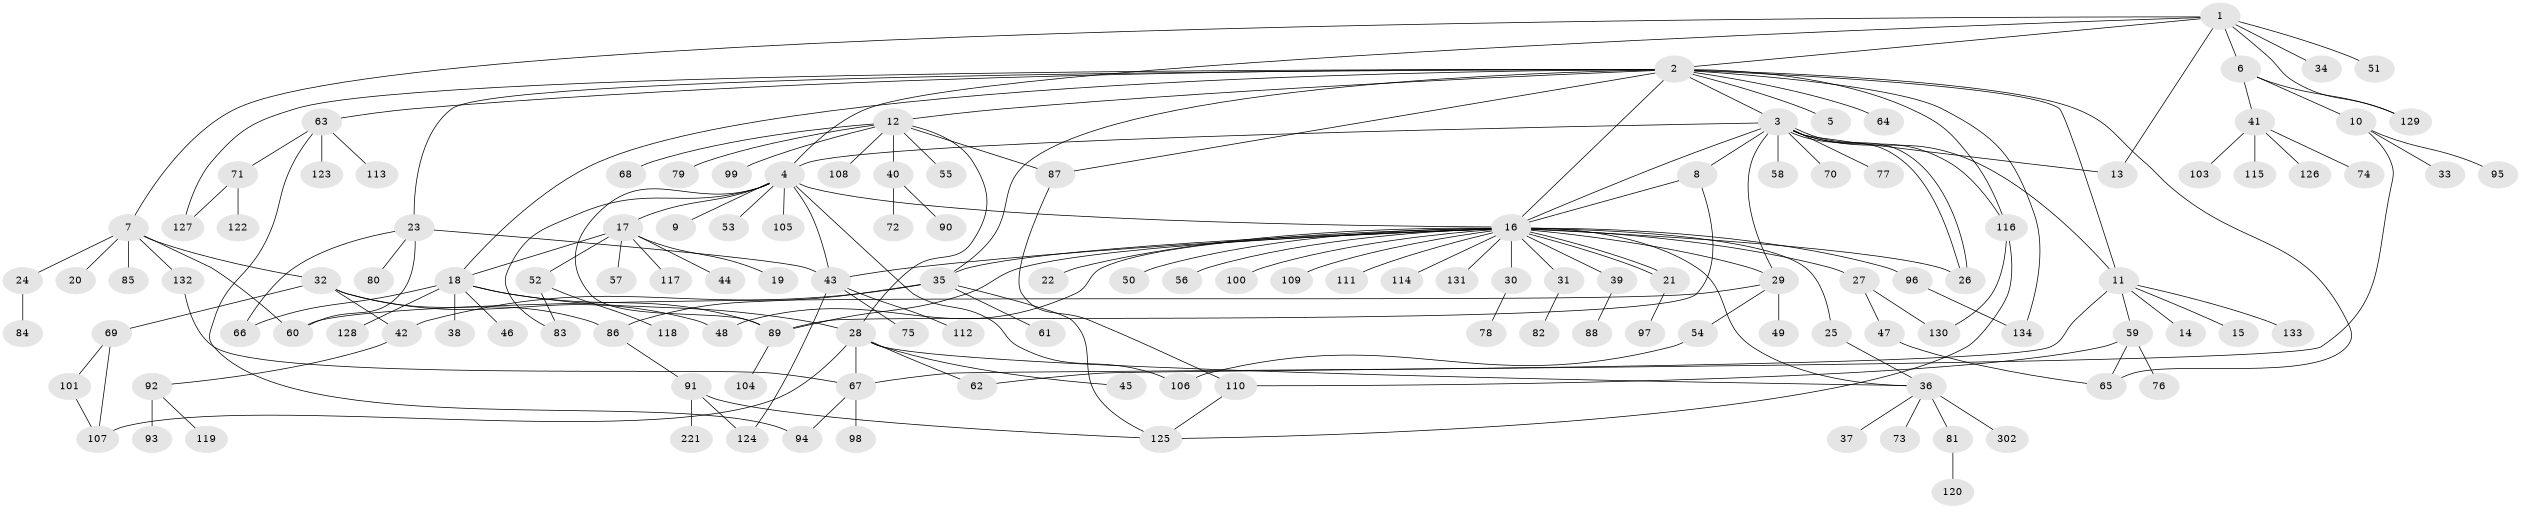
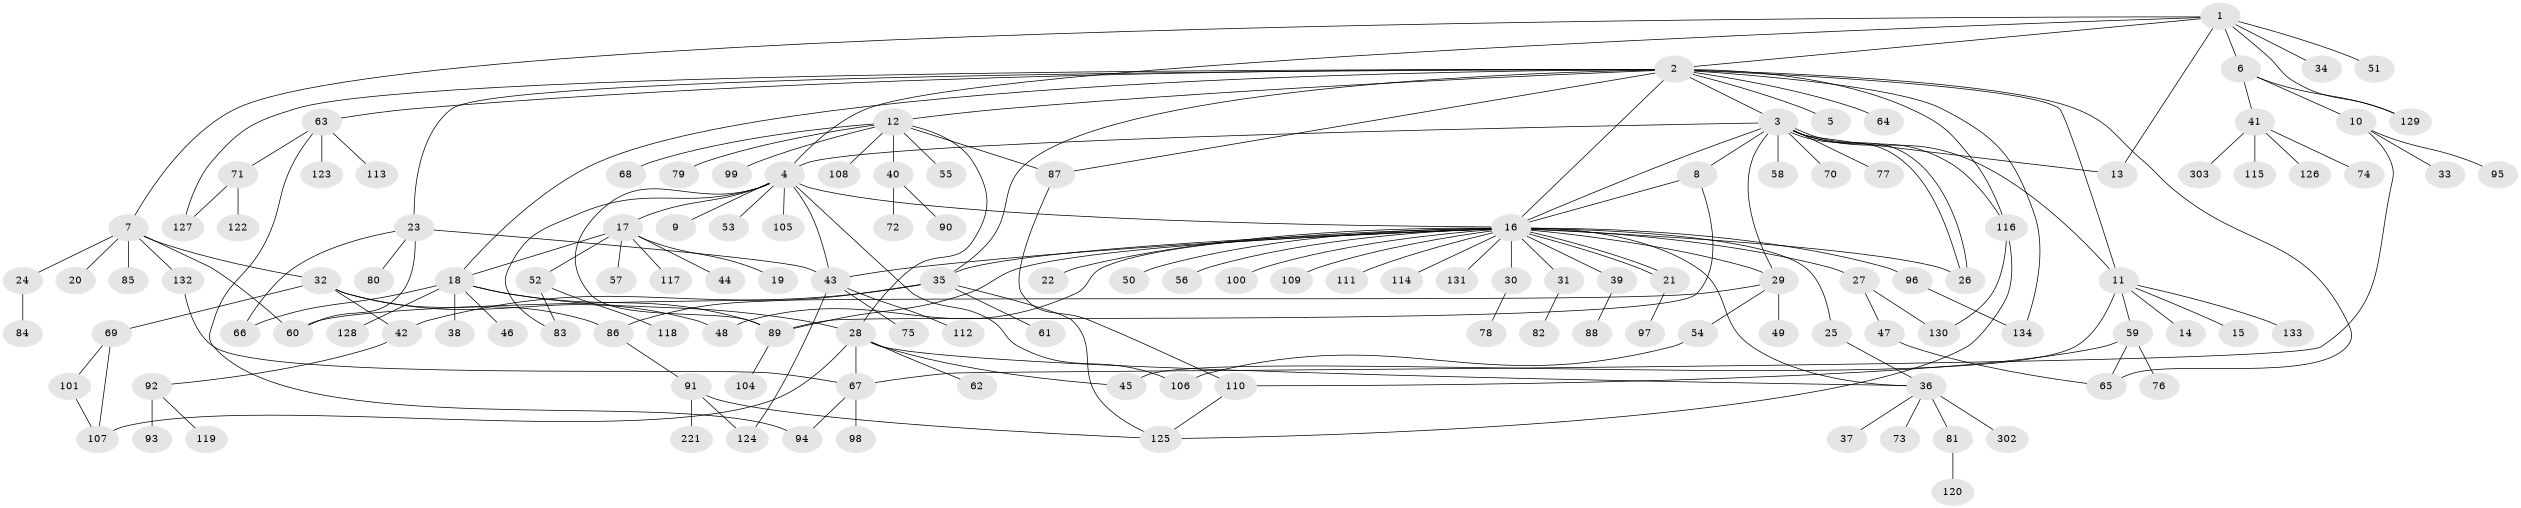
node "103": label "103" -> "303"
edge "11" -- "62": now "11" -- "45"
